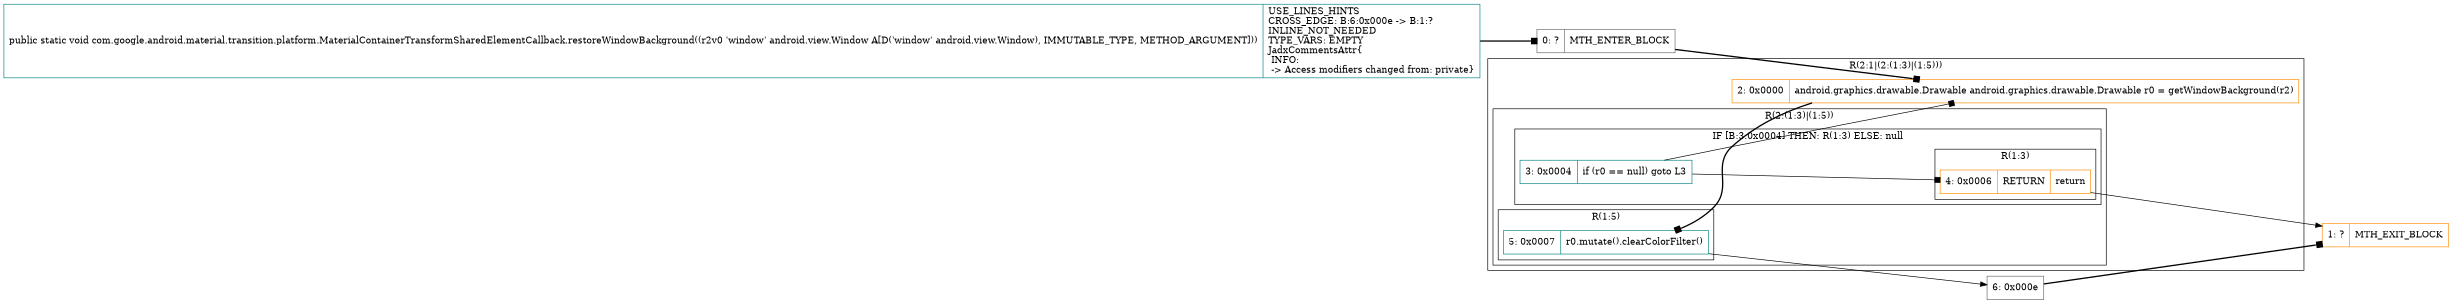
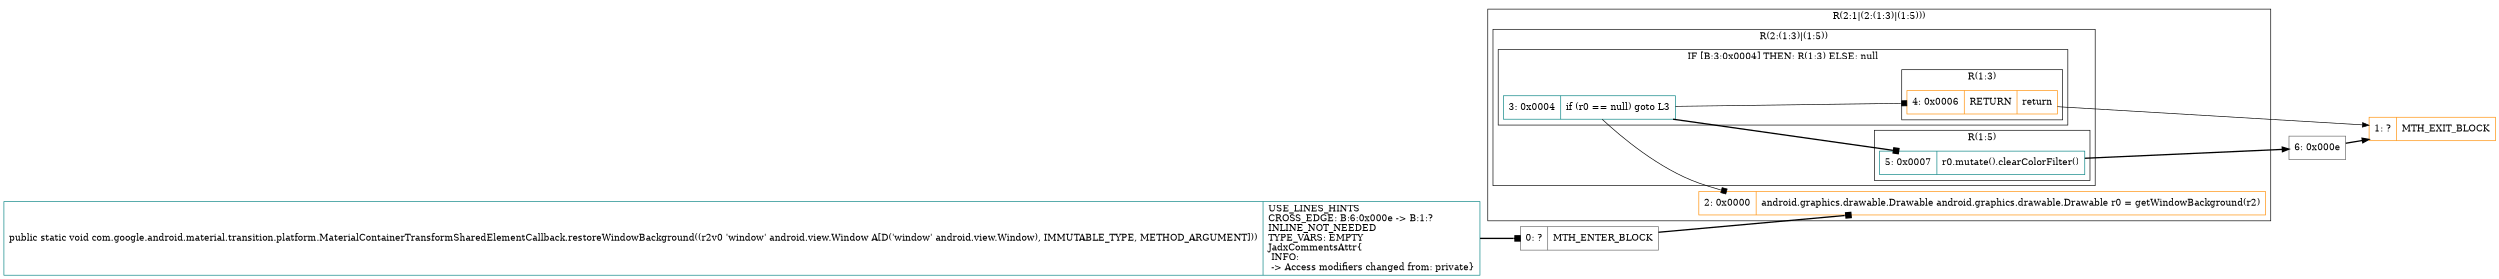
edge "2: 0x0000" -> "5: 0x0007": now "3: 0x0004" -> "5: 0x0007"
edge "6: 0x000e" -> "1: ?": arrowhead box -> normal
edge "5: 0x0007" -> "6: 0x000e": style solid -> bold
